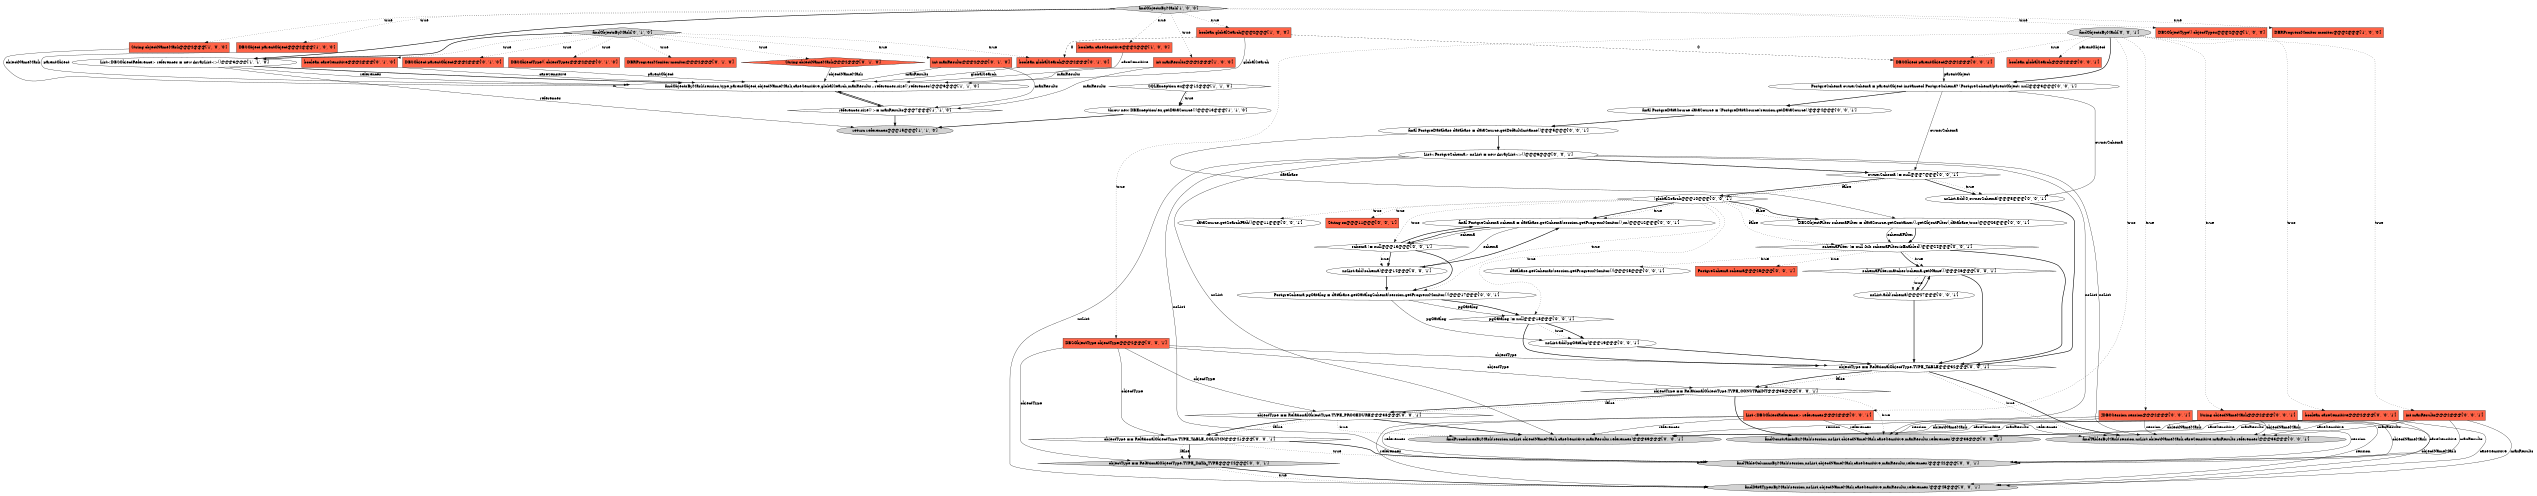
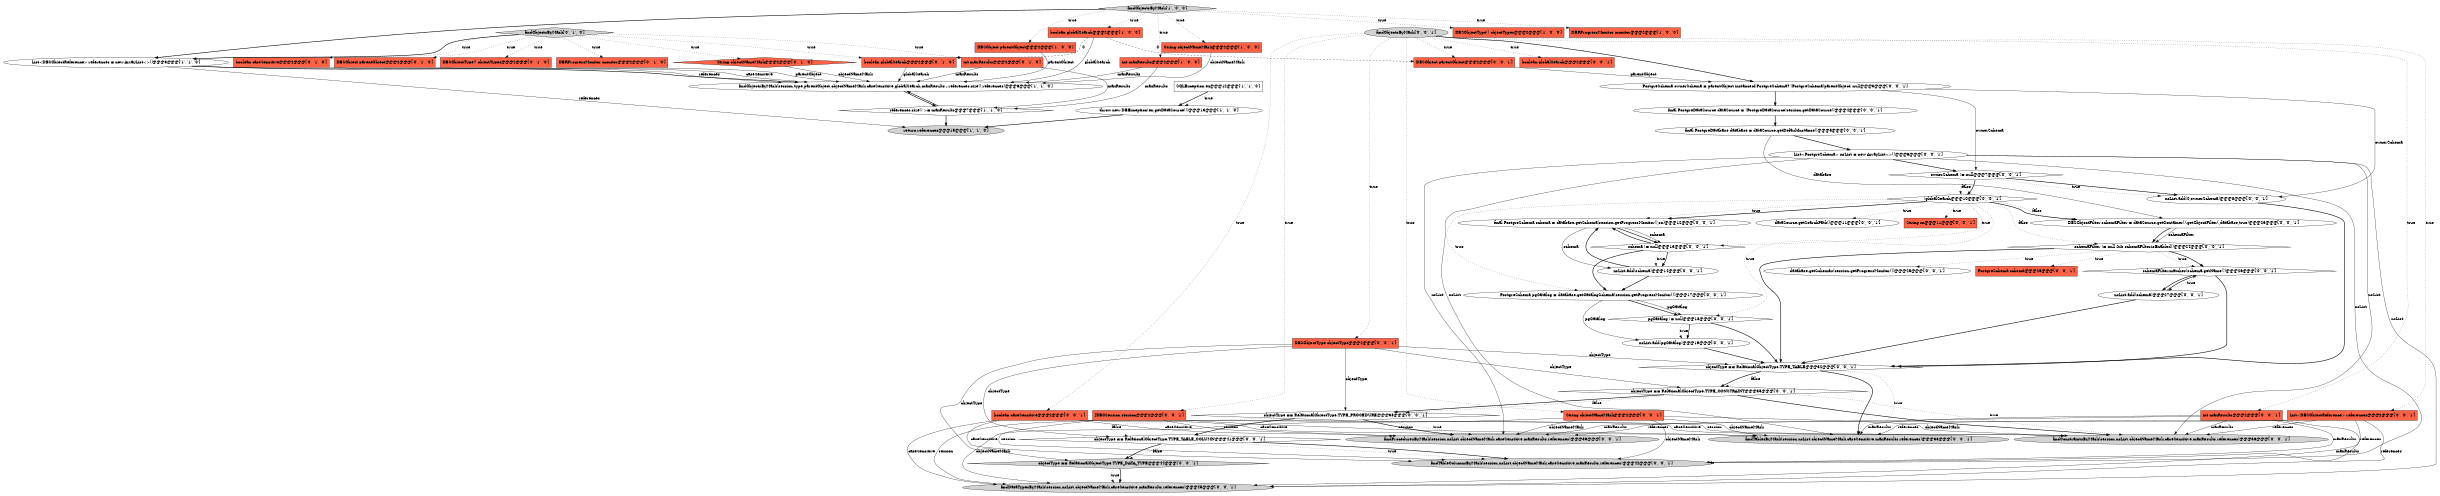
node "boolean caseSensitive@@@2@@@['1', '0', '0']": removed
edge "findObjectsByMask['0', '0', '1']" -> "boolean globalSearch@@@2@@@['0', '0', '1']": label "parentObject" -> "true"
node "SQLException ex@@@12@@@['1', '1', '0']": shape diamond -> box
